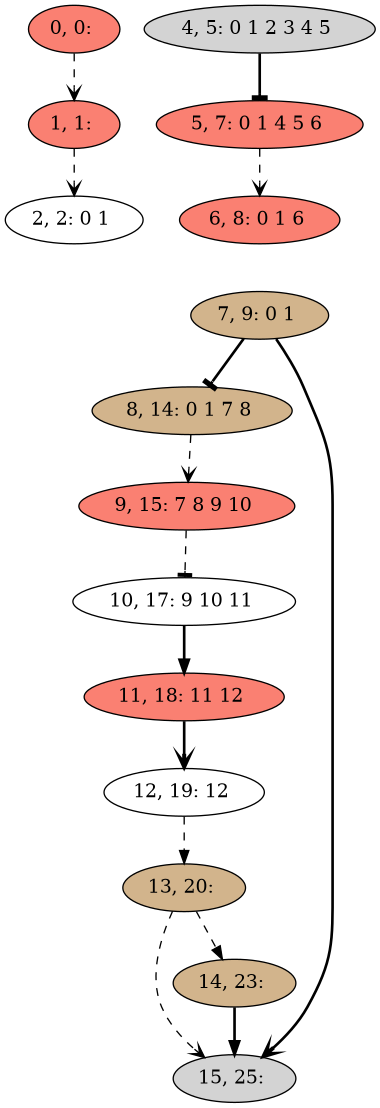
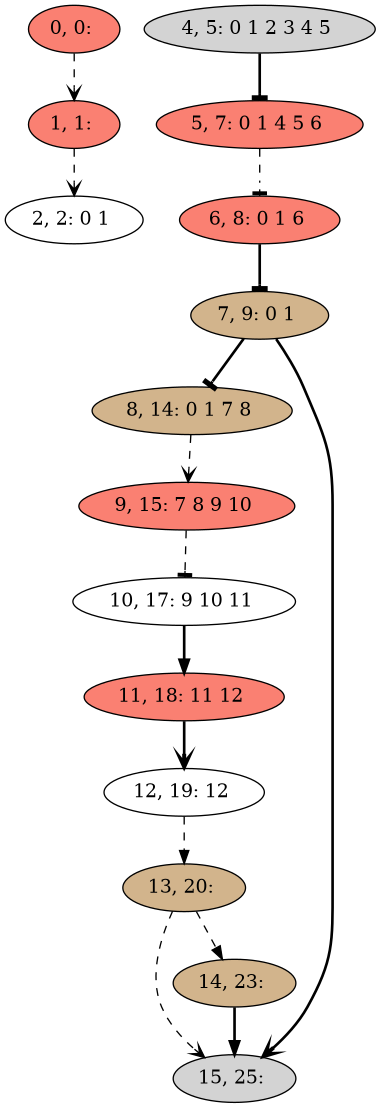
edge "5, 7: 0 1 4 5 6" -> "6, 8: 0 1 6": arrowhead vee -> tee
edge "6, 8: 0 1 6" -> "7, 9: 0 1": added
